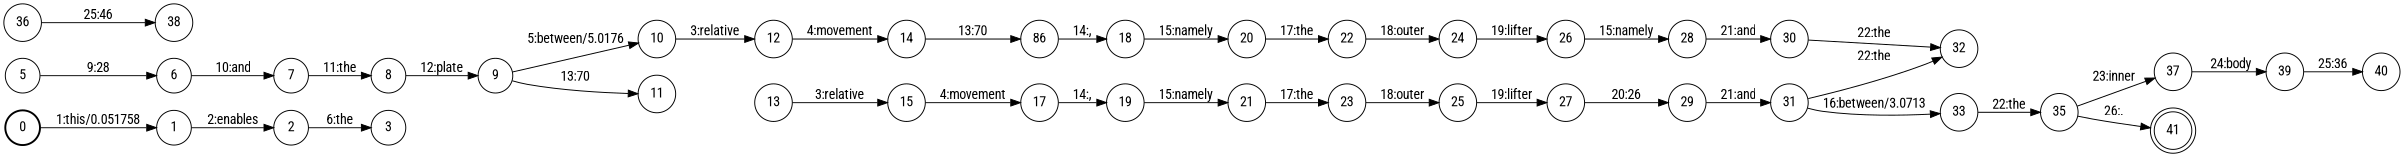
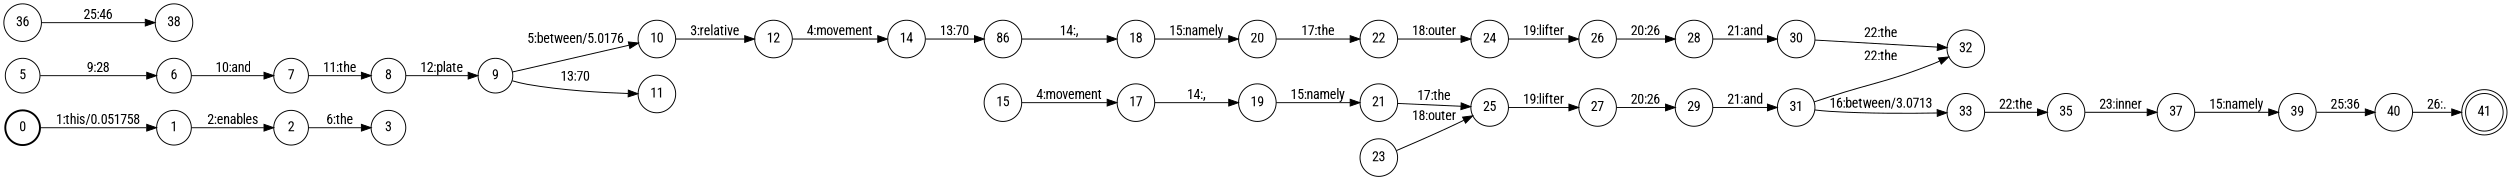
edge "26" -> "28": label "15:namely" -> "20:26"
edge "37" -> "39": label "24:body" -> "15:namely"
node "13": removed
edge "21" -> "23": now "21" -> "25"
edge "35" -> "41": now "40" -> "41"
